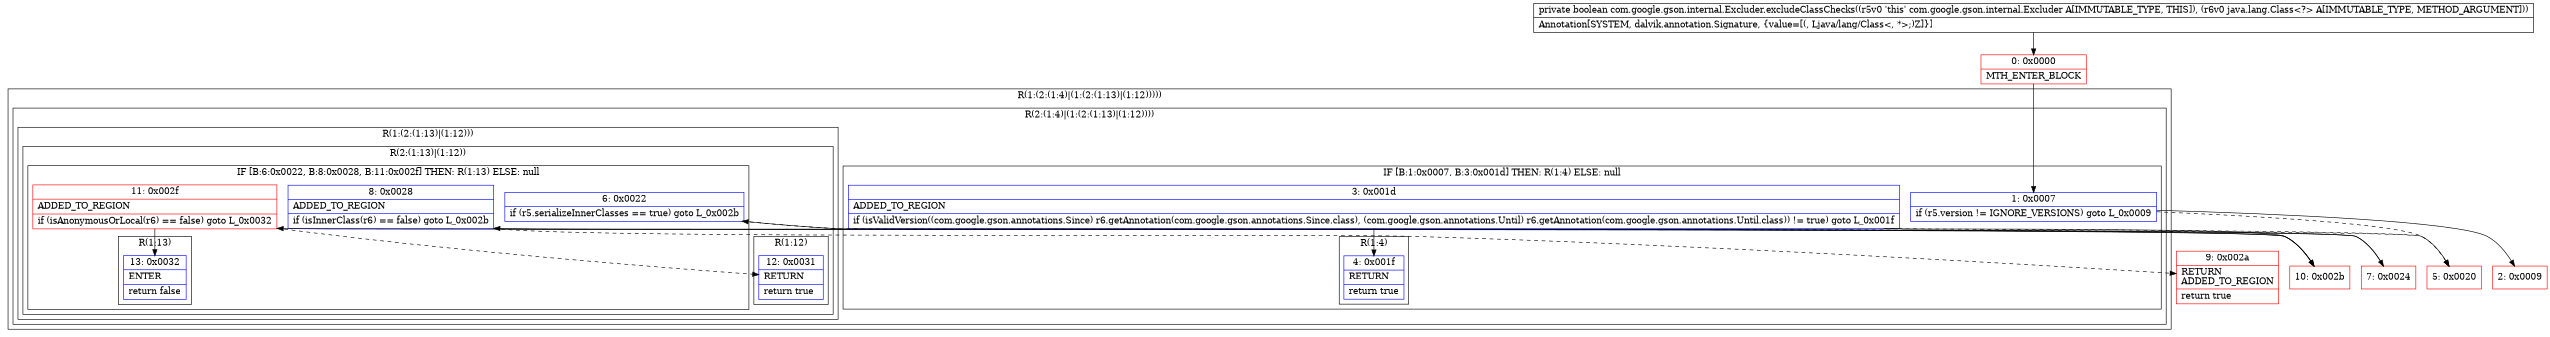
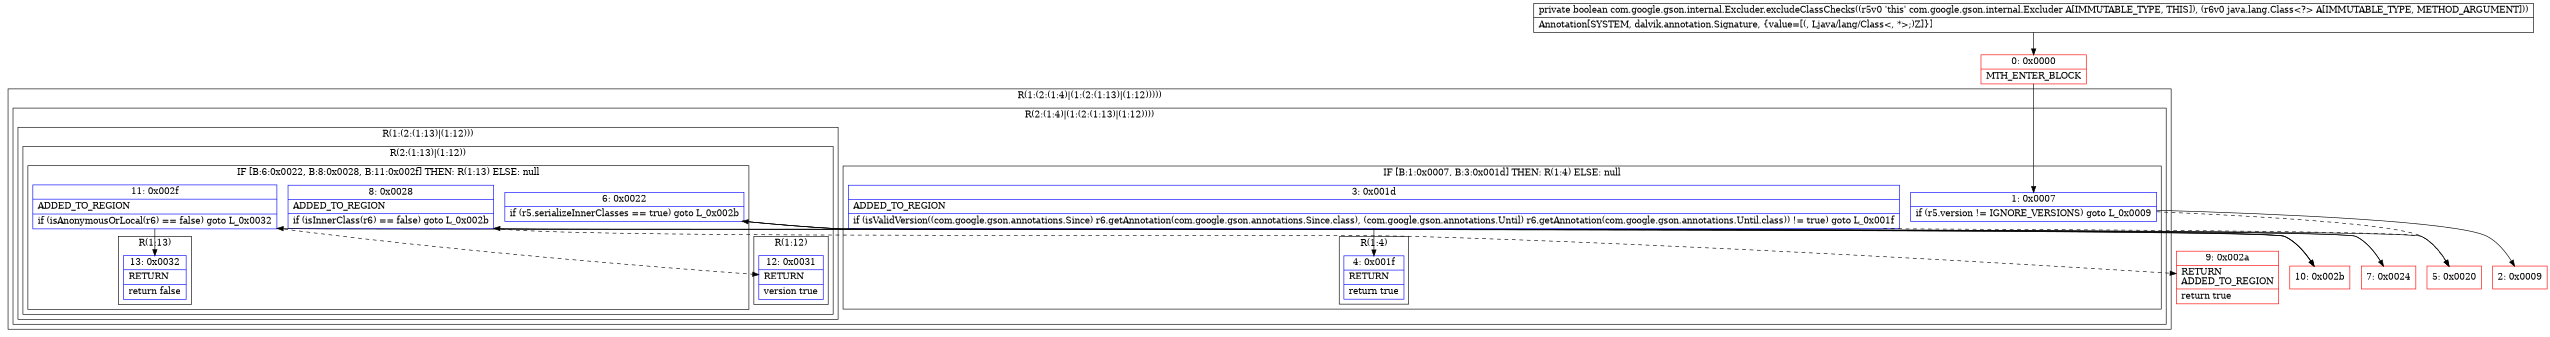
node "11: 0x002f": color red -> blue
edge "5: 0x0020" -> "6: 0x0022": style dashed -> solid
edge "3: 0x001d" -> "10: 0x002b": now "6: 0x0022" -> "10: 0x002b"
node "13: 0x0032": text "ENTER" -> "RETURN"
node "12: 0x0031": text "return true" -> "version true"
